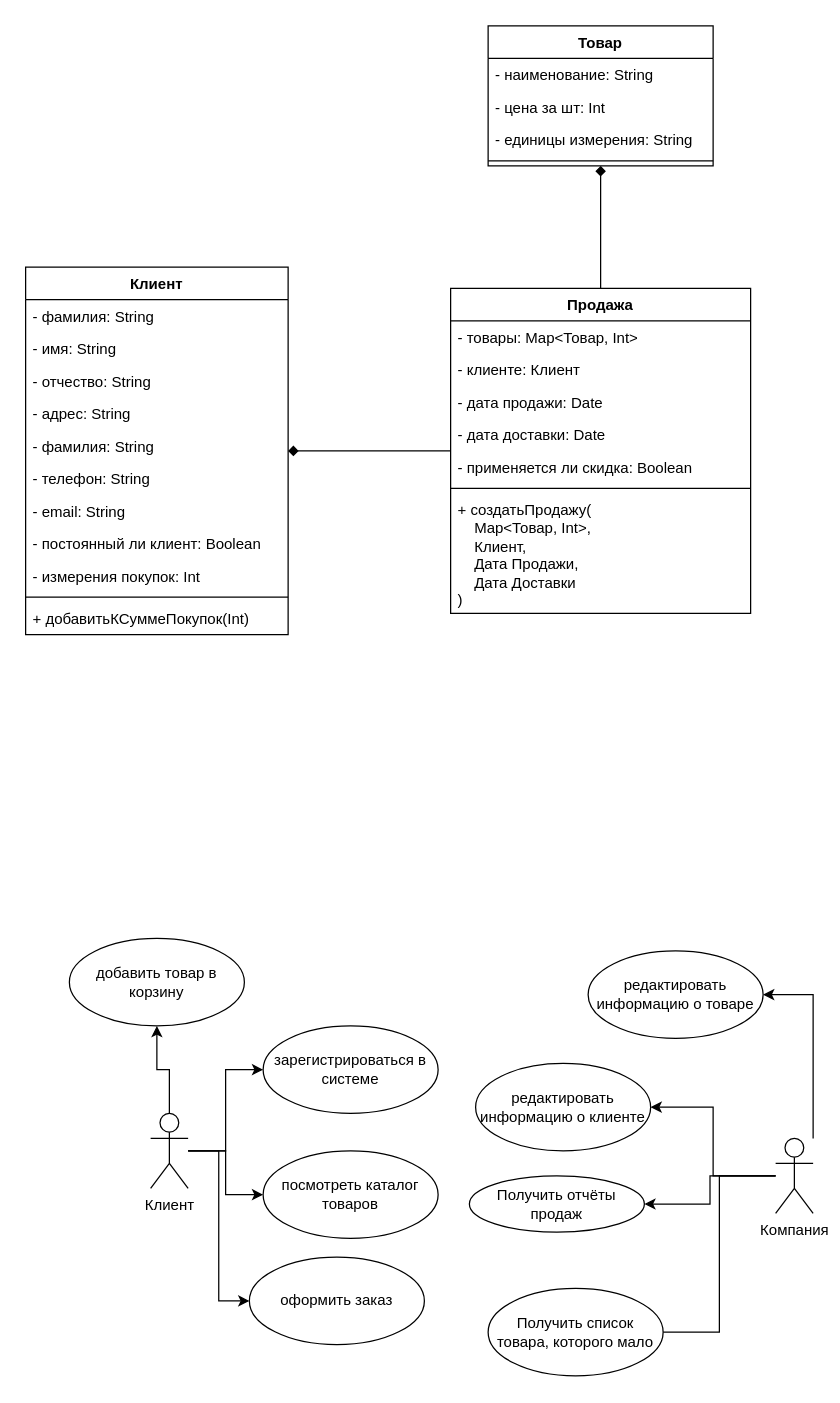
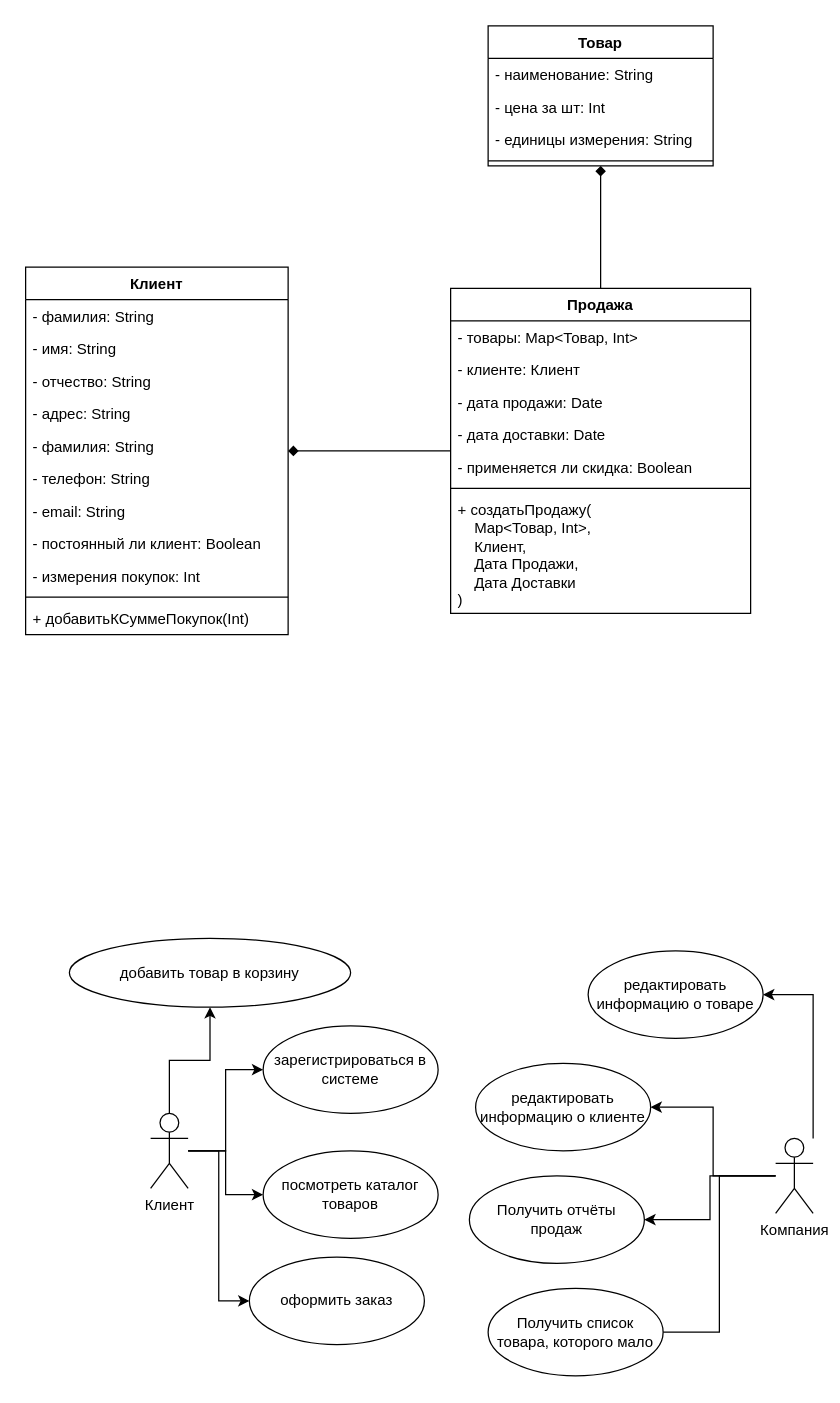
node "добавить товар в корзину": size 175x88 -> 281x69
node "Получить отчёты продаж": size 175x56 -> 175x88
